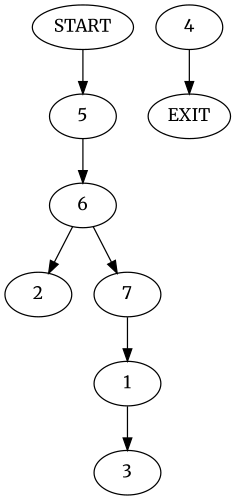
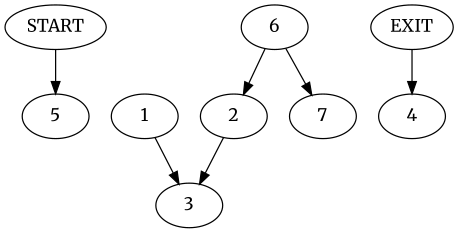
edge "4" -> "EXIT": reversed
edge "5" -> "6": removed
edge "2" -> "3": added
edge "7" -> "1": removed
